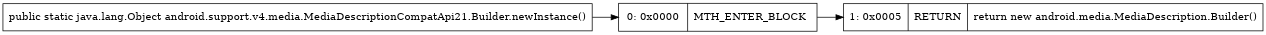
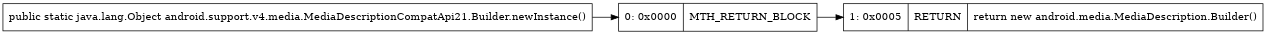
node "0: 0x0000": text "MTH_ENTER_BLOCK" -> "MTH_RETURN_BLOCK"
